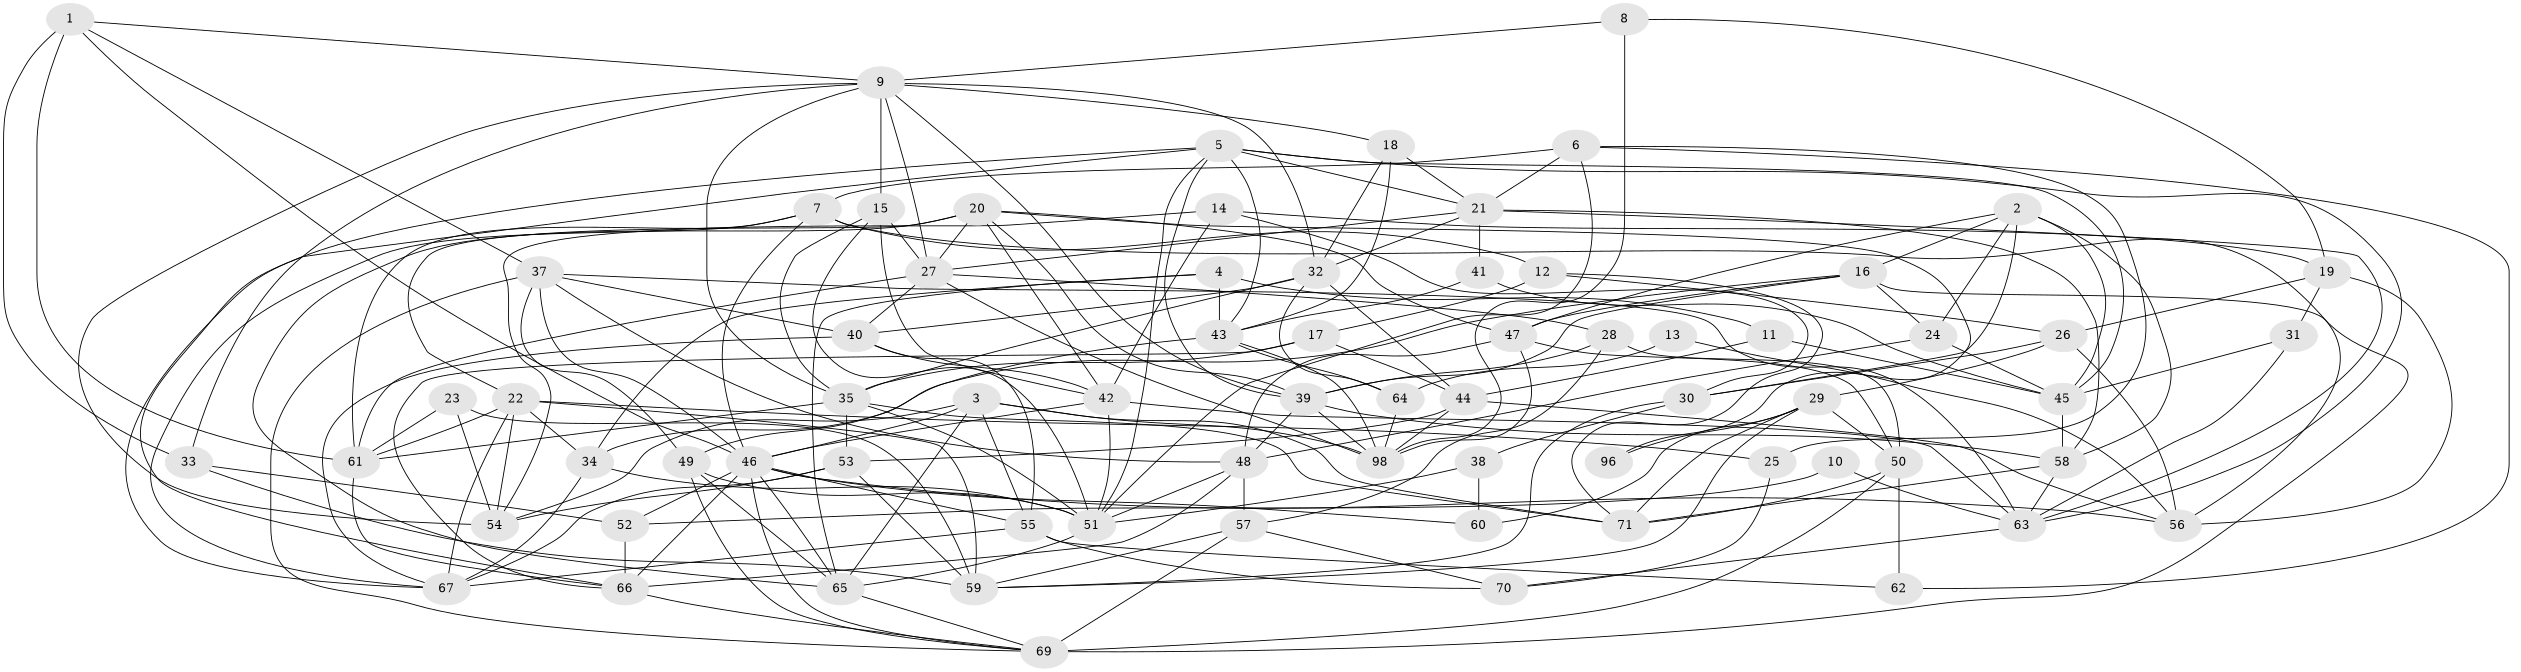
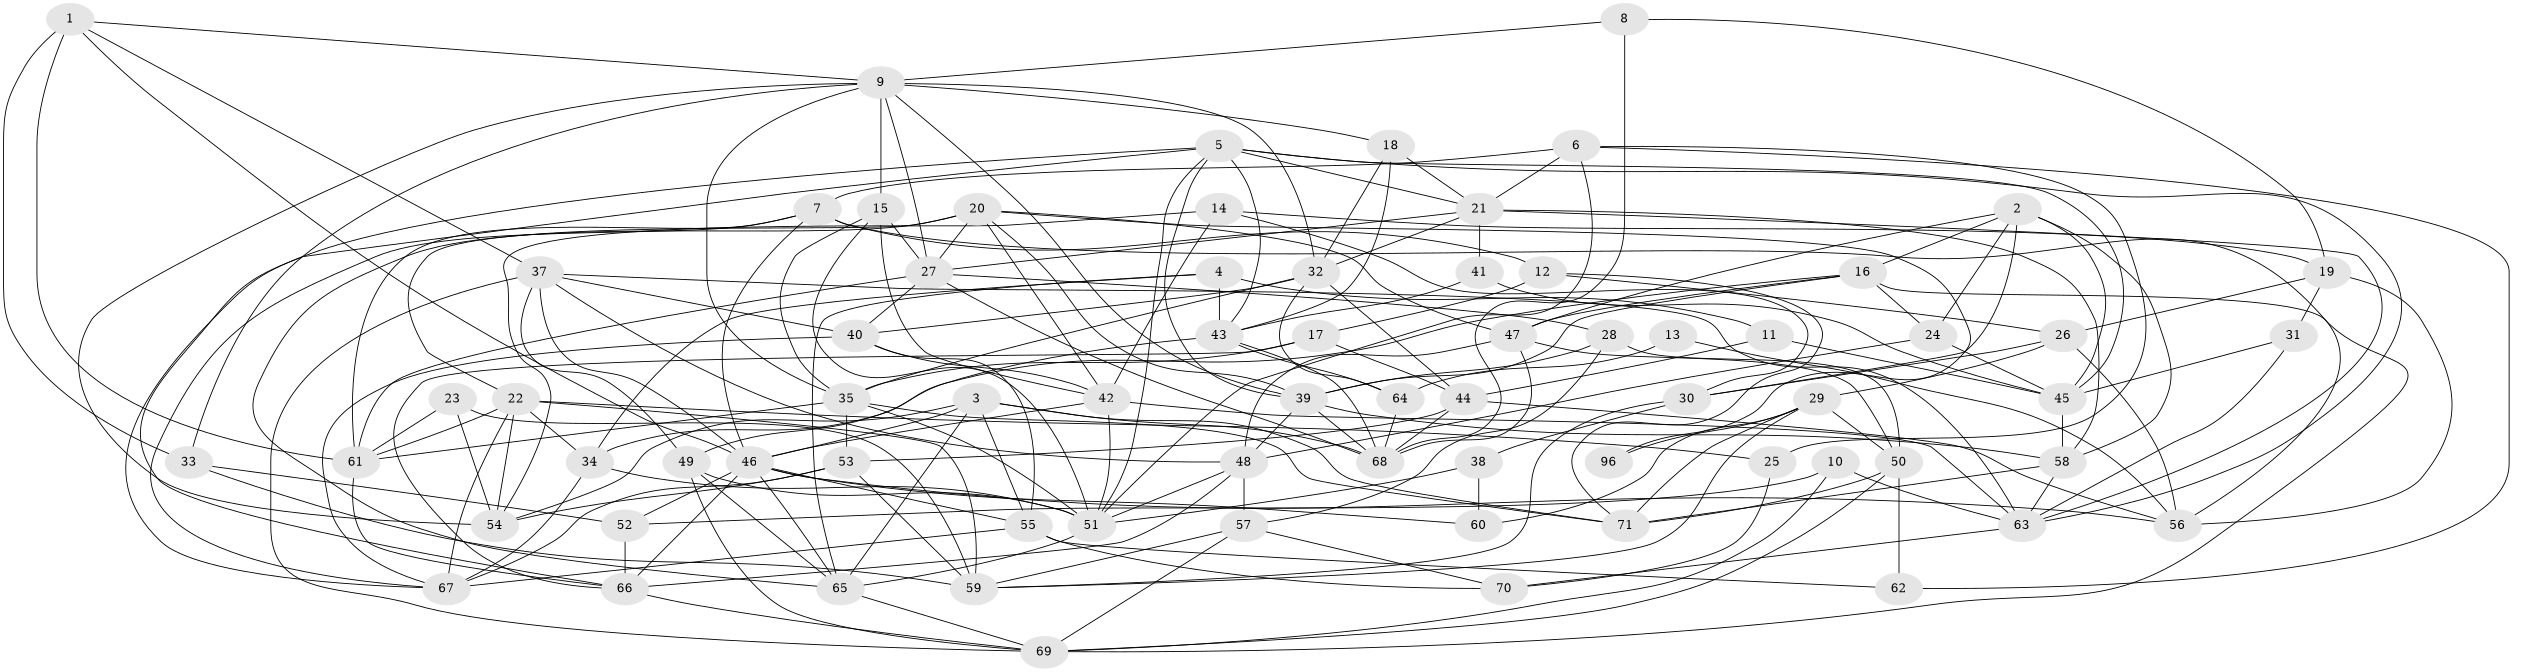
node "98": label "98" -> "68"
edge "46" -- "69": now "10" -- "69"
